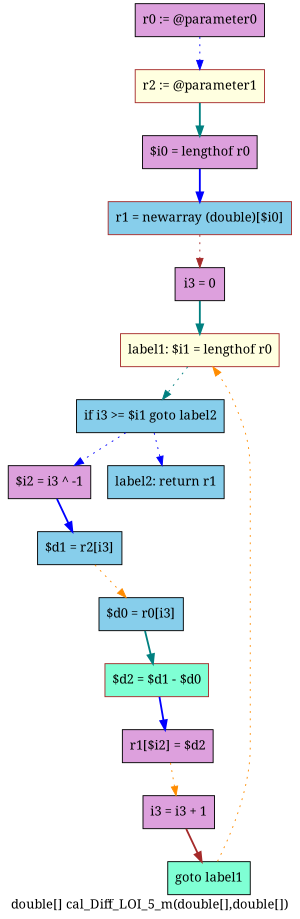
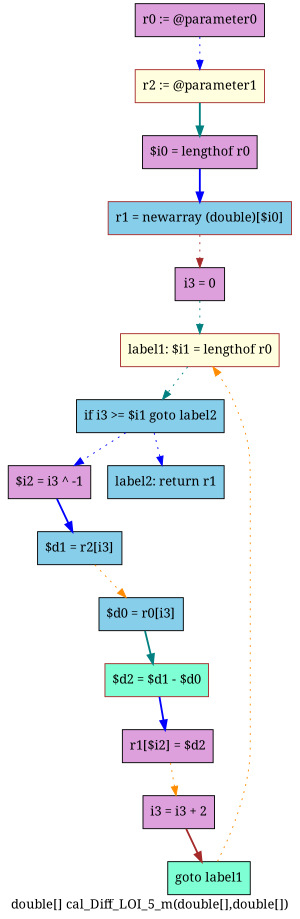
edge "i3 = 0" -> "label1: $i1 = lengthof r0": style bold -> dotted
node "i3 = i3 + 1": label "i3 = i3 + 1" -> "i3 = i3 + 2"
